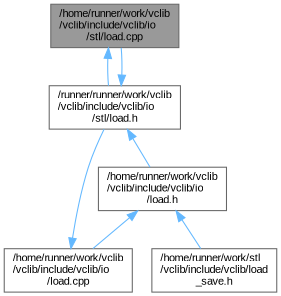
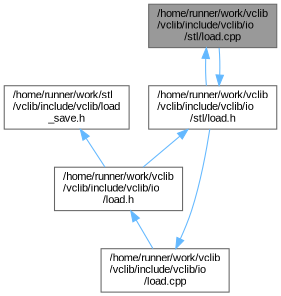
node "/runner/runner/work/vclib /vclib/include/vclib/io /stl/load.h": label "/runner/runner/work/vclib /vclib/include/vclib/io /stl/load.h" -> "/home/runner/work/vclib /vclib/include/vclib/io /stl/load.h"
edge "/home/runner/work/stl /vclib/include/vclib/load _save.h" -> "/home/runner/work/vclib /vclib/include/vclib/io /load.h": reversed
